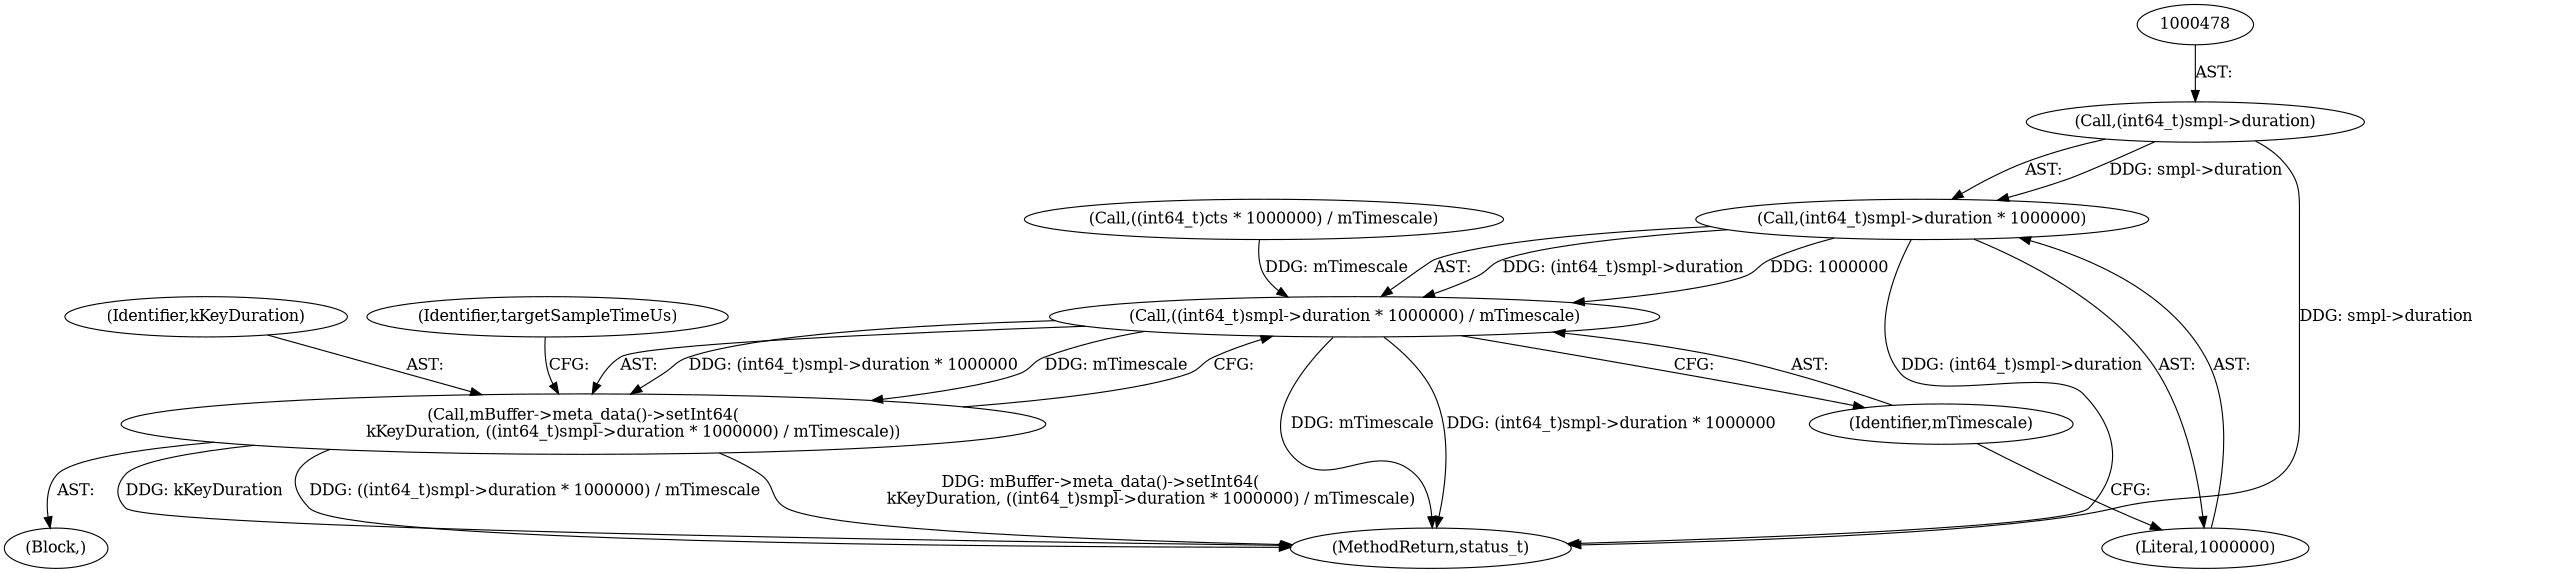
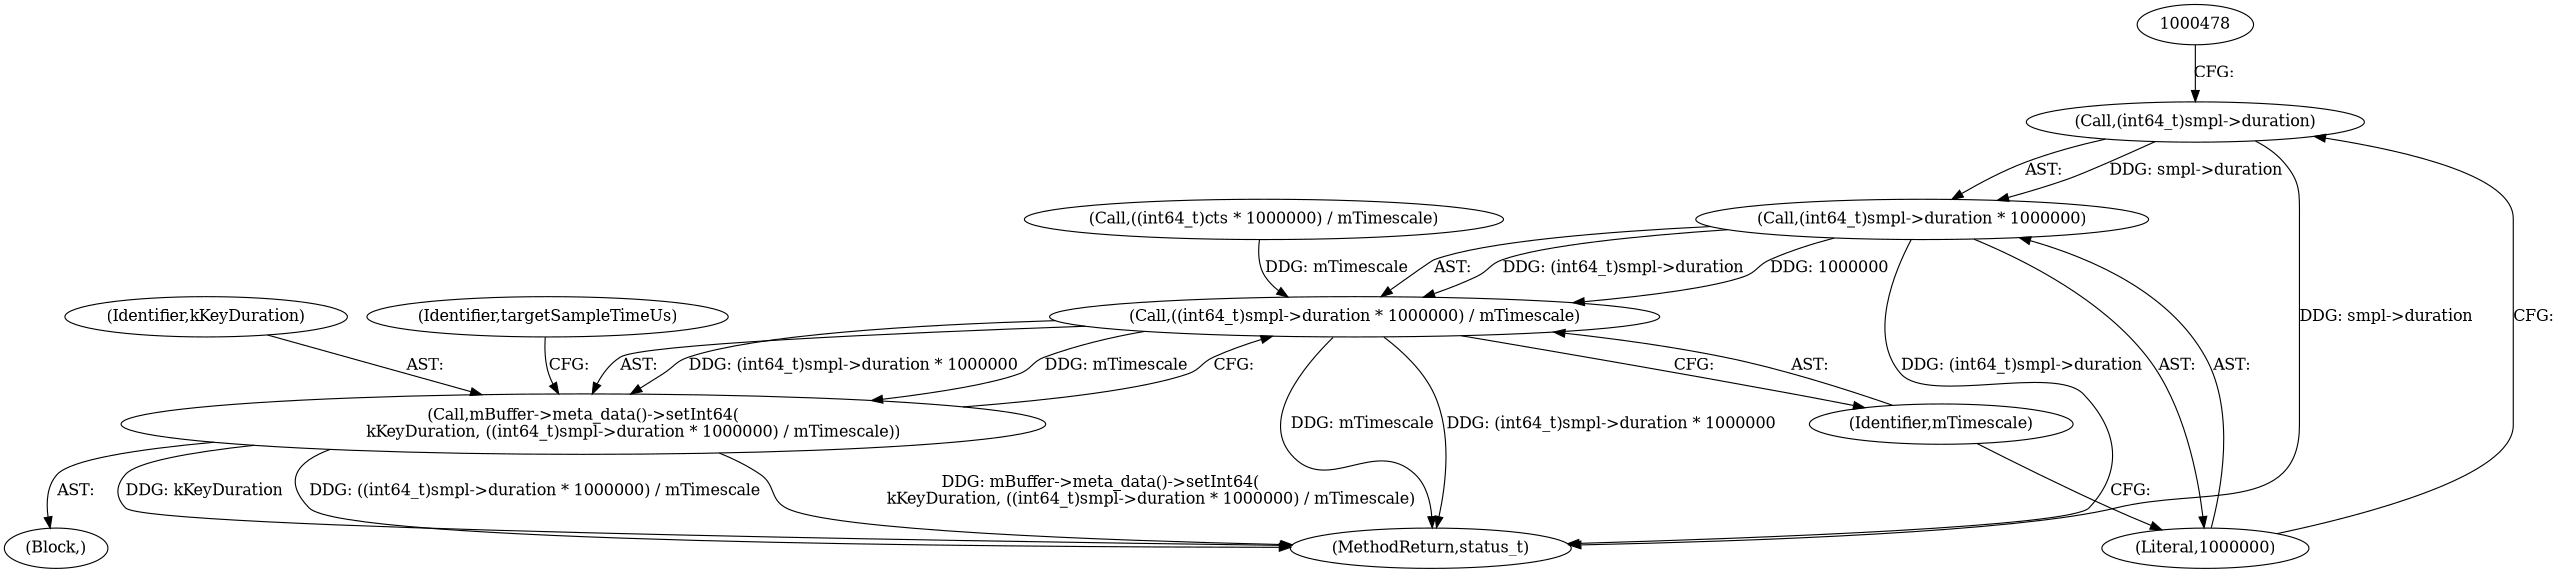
edge "1000478" -> "(Call,(int64_t)smpl->duration)": label "AST: " -> "CFG: "
edge "(Literal,1000000)" -> "(Call,(int64_t)smpl->duration)": added, label "CFG:"
